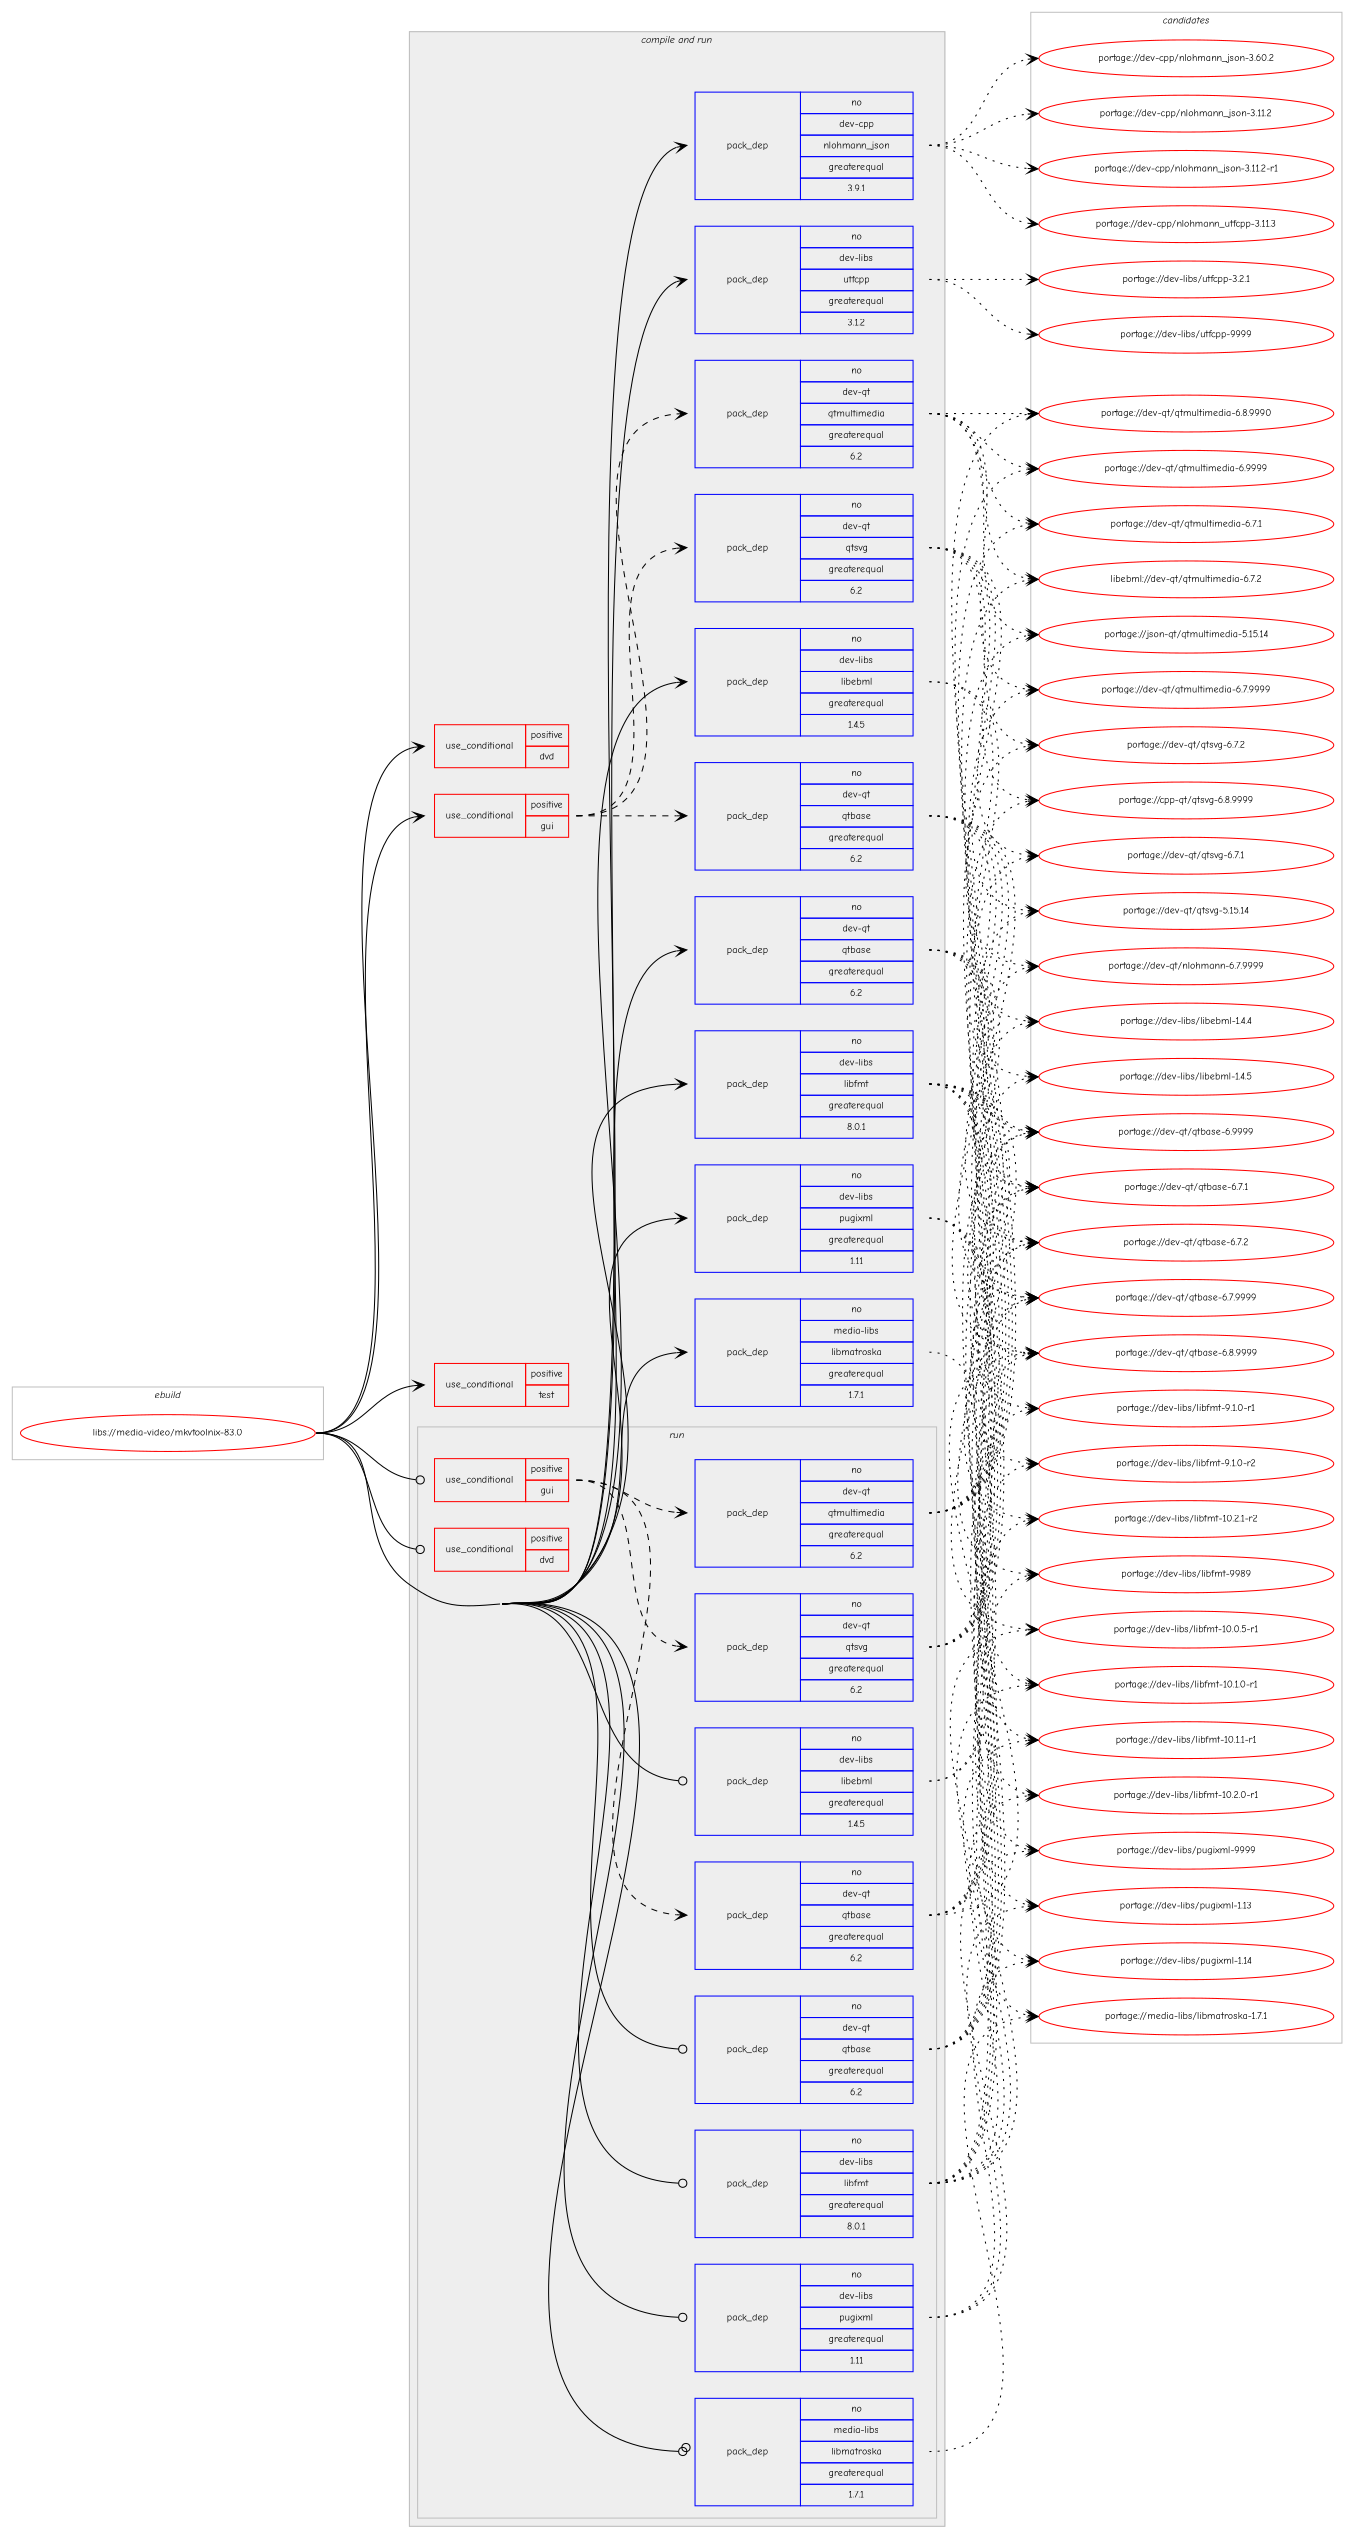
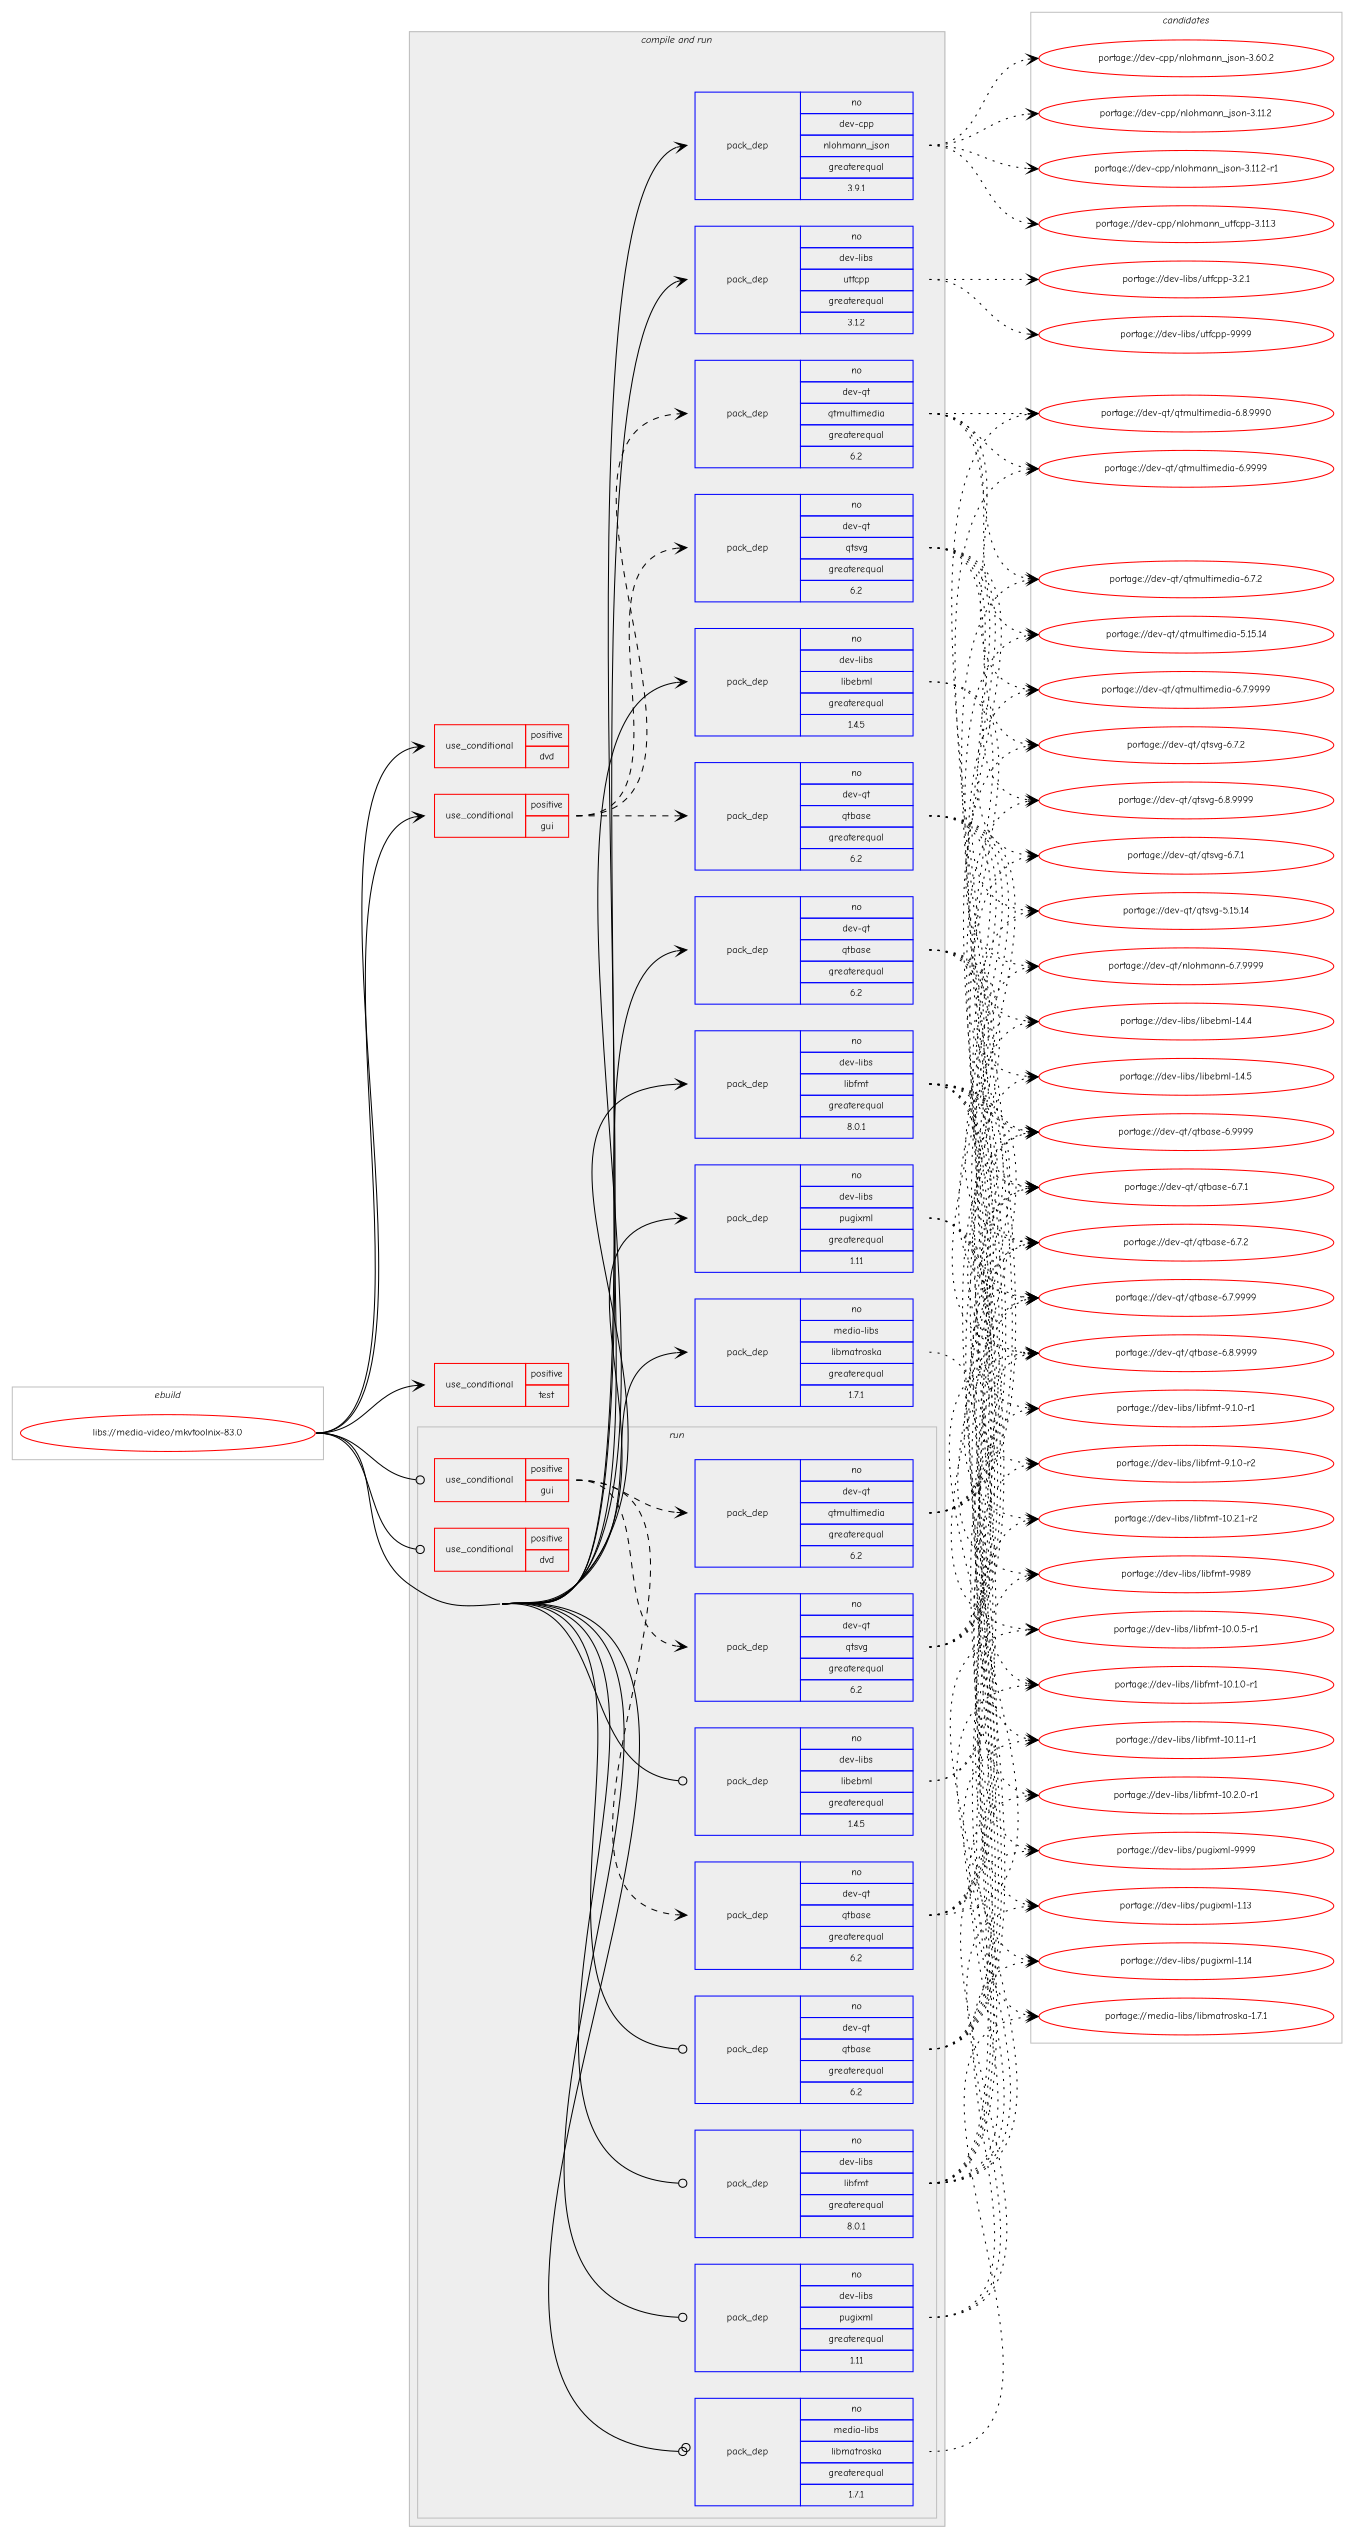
node "portage://dev-qt/qtmultimedia-6.7.1": removed
node "libebml://dev-qt/qtmultimedia-6.7.2": label "libebml://dev-qt/qtmultimedia-6.7.2" -> "portage://dev-qt/qtmultimedia-6.7.2"
node "portage://json-qt/qtmultimedia-5.15.14": label "portage://json-qt/qtmultimedia-5.15.14" -> "portage://dev-qt/qtmultimedia-5.15.14"
node "portage://cpp-qt/qtsvg-6.8.9999": label "portage://cpp-qt/qtsvg-6.8.9999" -> "portage://dev-qt/qtsvg-6.8.9999"
